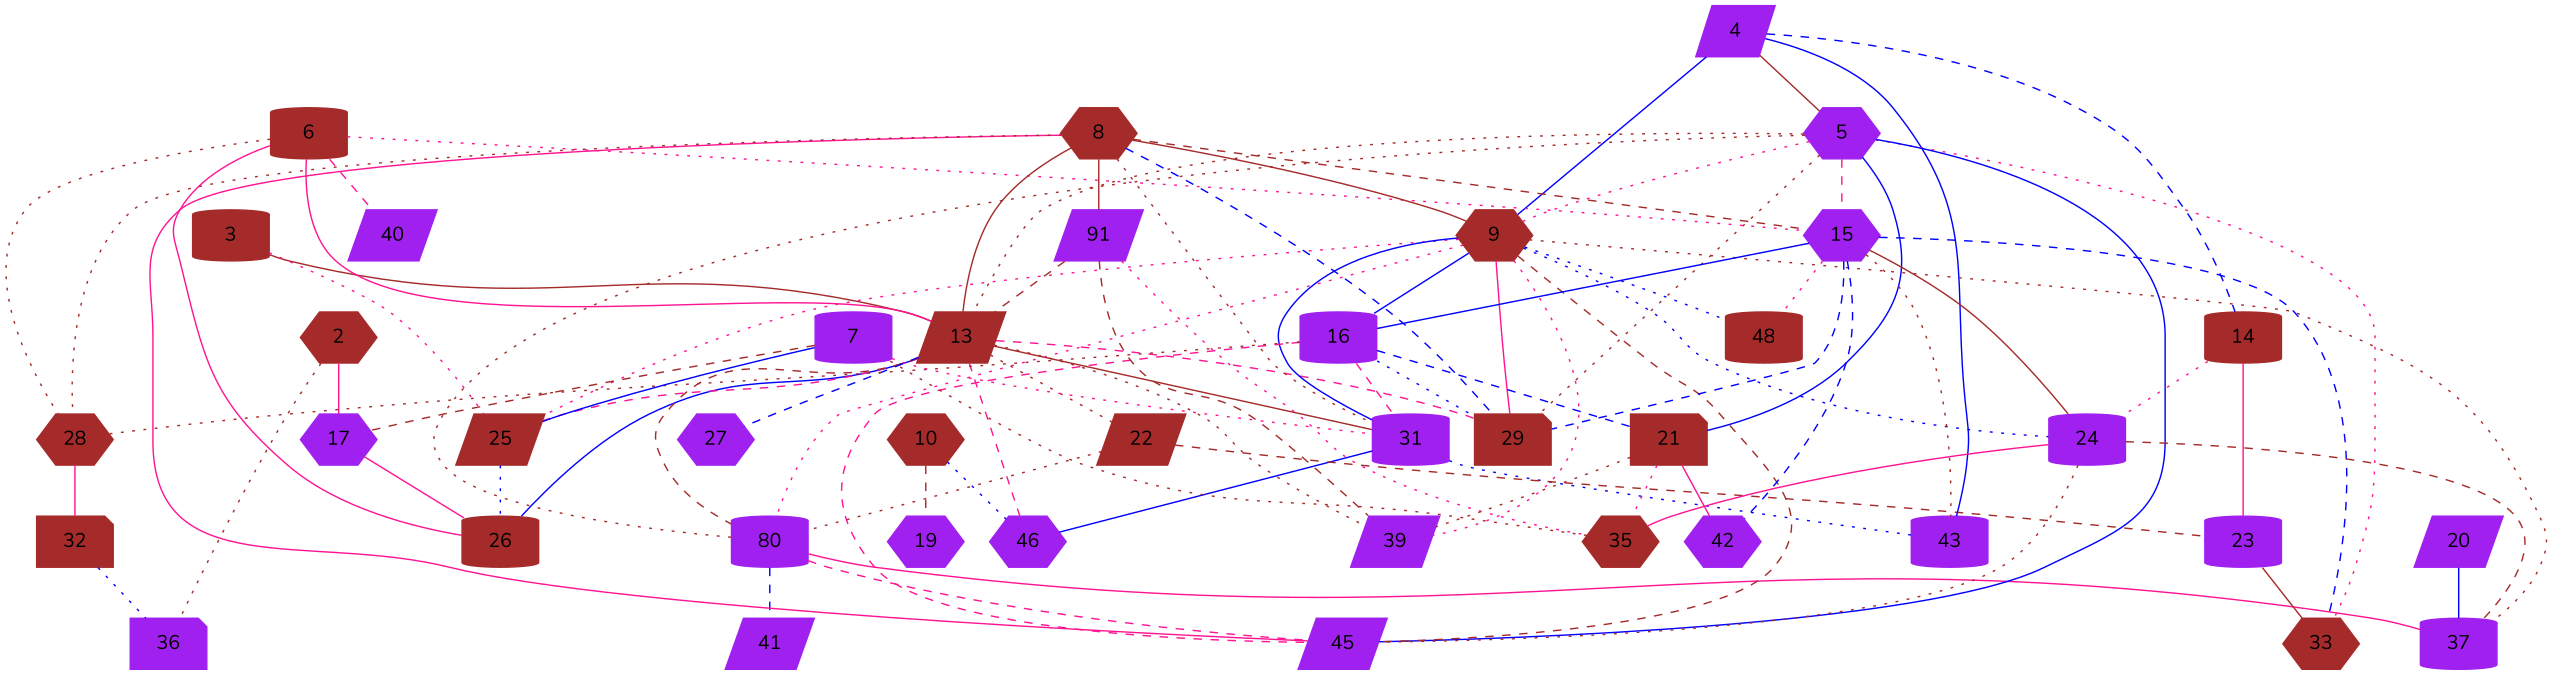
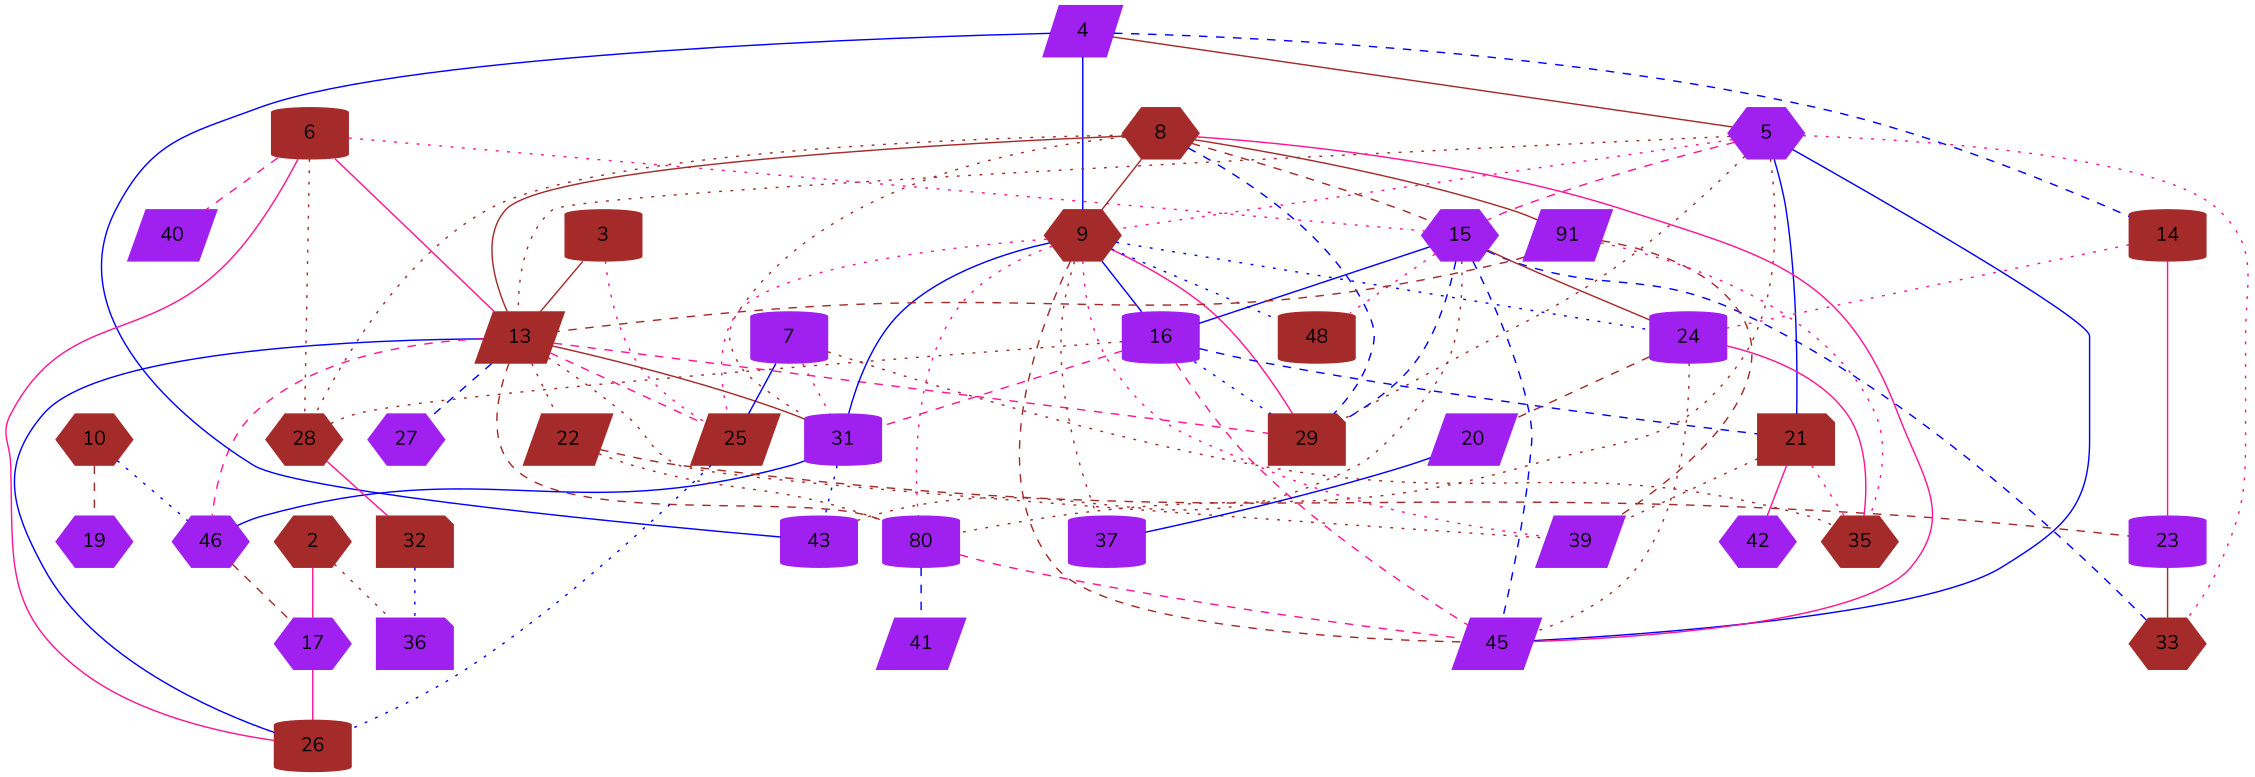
edge "7" -- "17": now "46" -- "17"
edge "15" -- "42": now "15" -- "45"
edge "24" -- "37": now "24" -- "20"
edge "80" -- "37": removed
